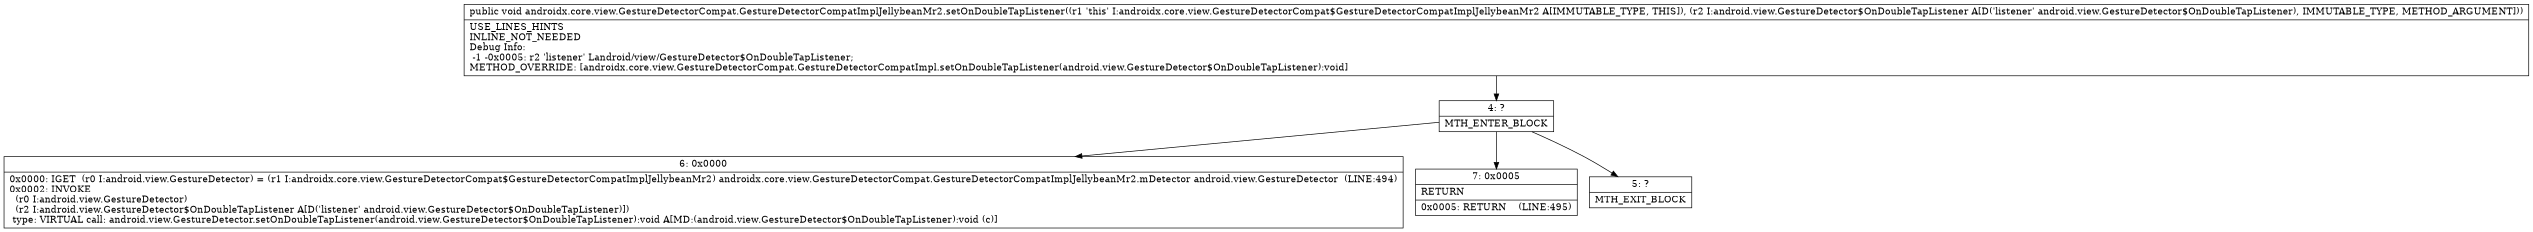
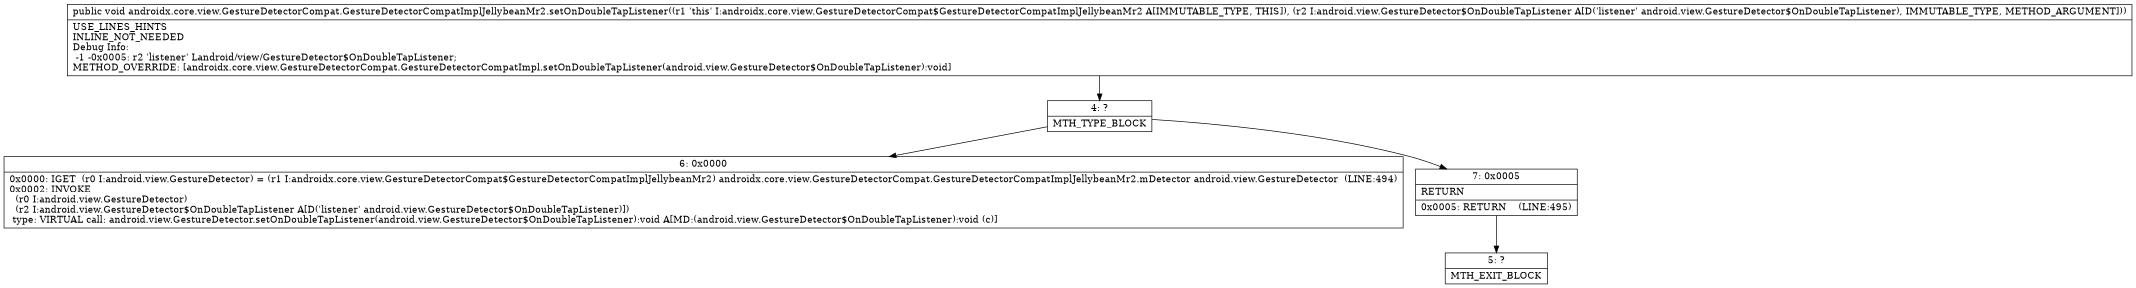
node "4: ?": text "MTH_ENTER_BLOCK" -> "MTH_TYPE_BLOCK"
edge "4: ?" -> "5: ?": now "7: 0x0005" -> "5: ?"
